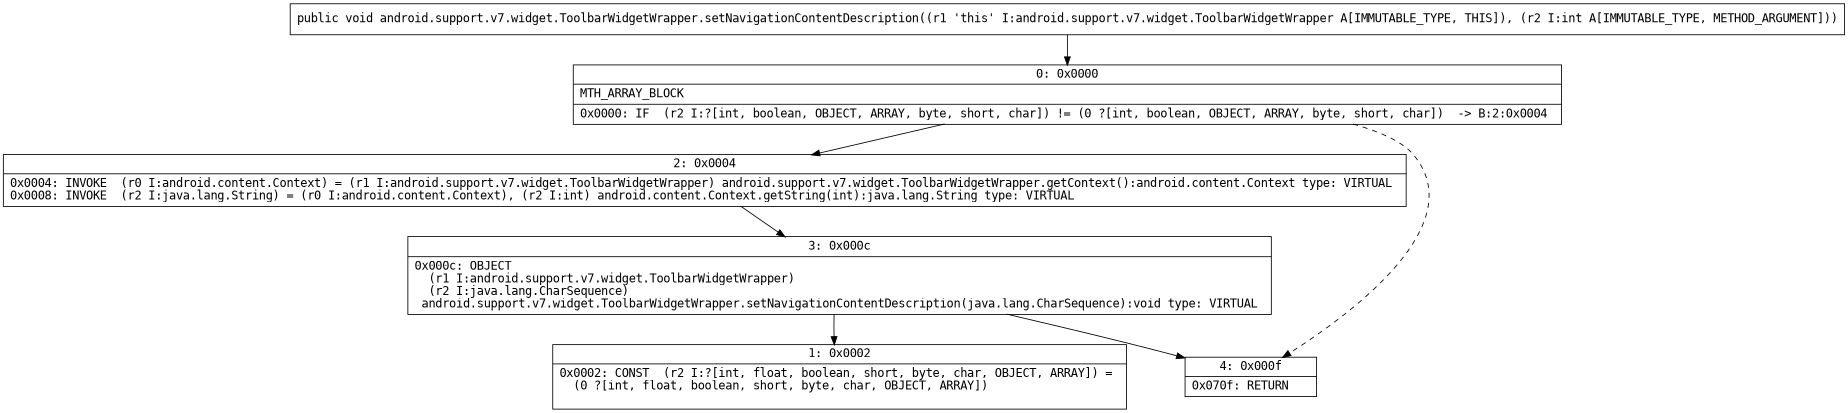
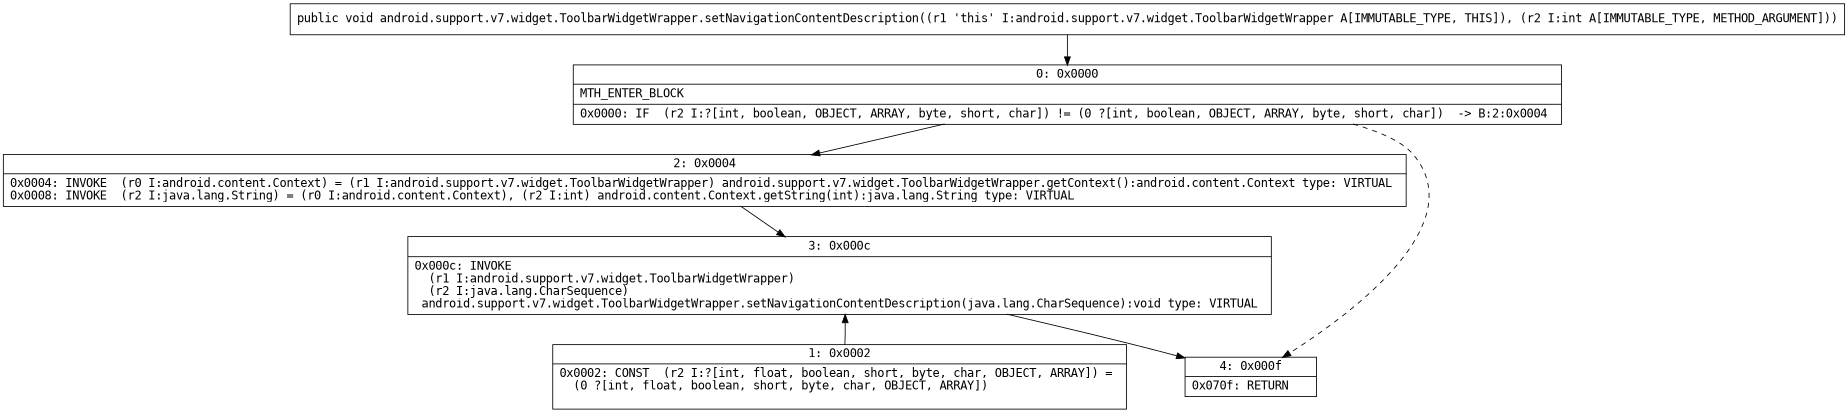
node "0: 0x0000": text "MTH_ARRAY_BLOCK" -> "MTH_ENTER_BLOCK"
node "3: 0x000c": text "0x000c: OBJECT" -> "0x000c: INVOKE"
edge "3: 0x000c" -> "1: 0x0002": reversed
